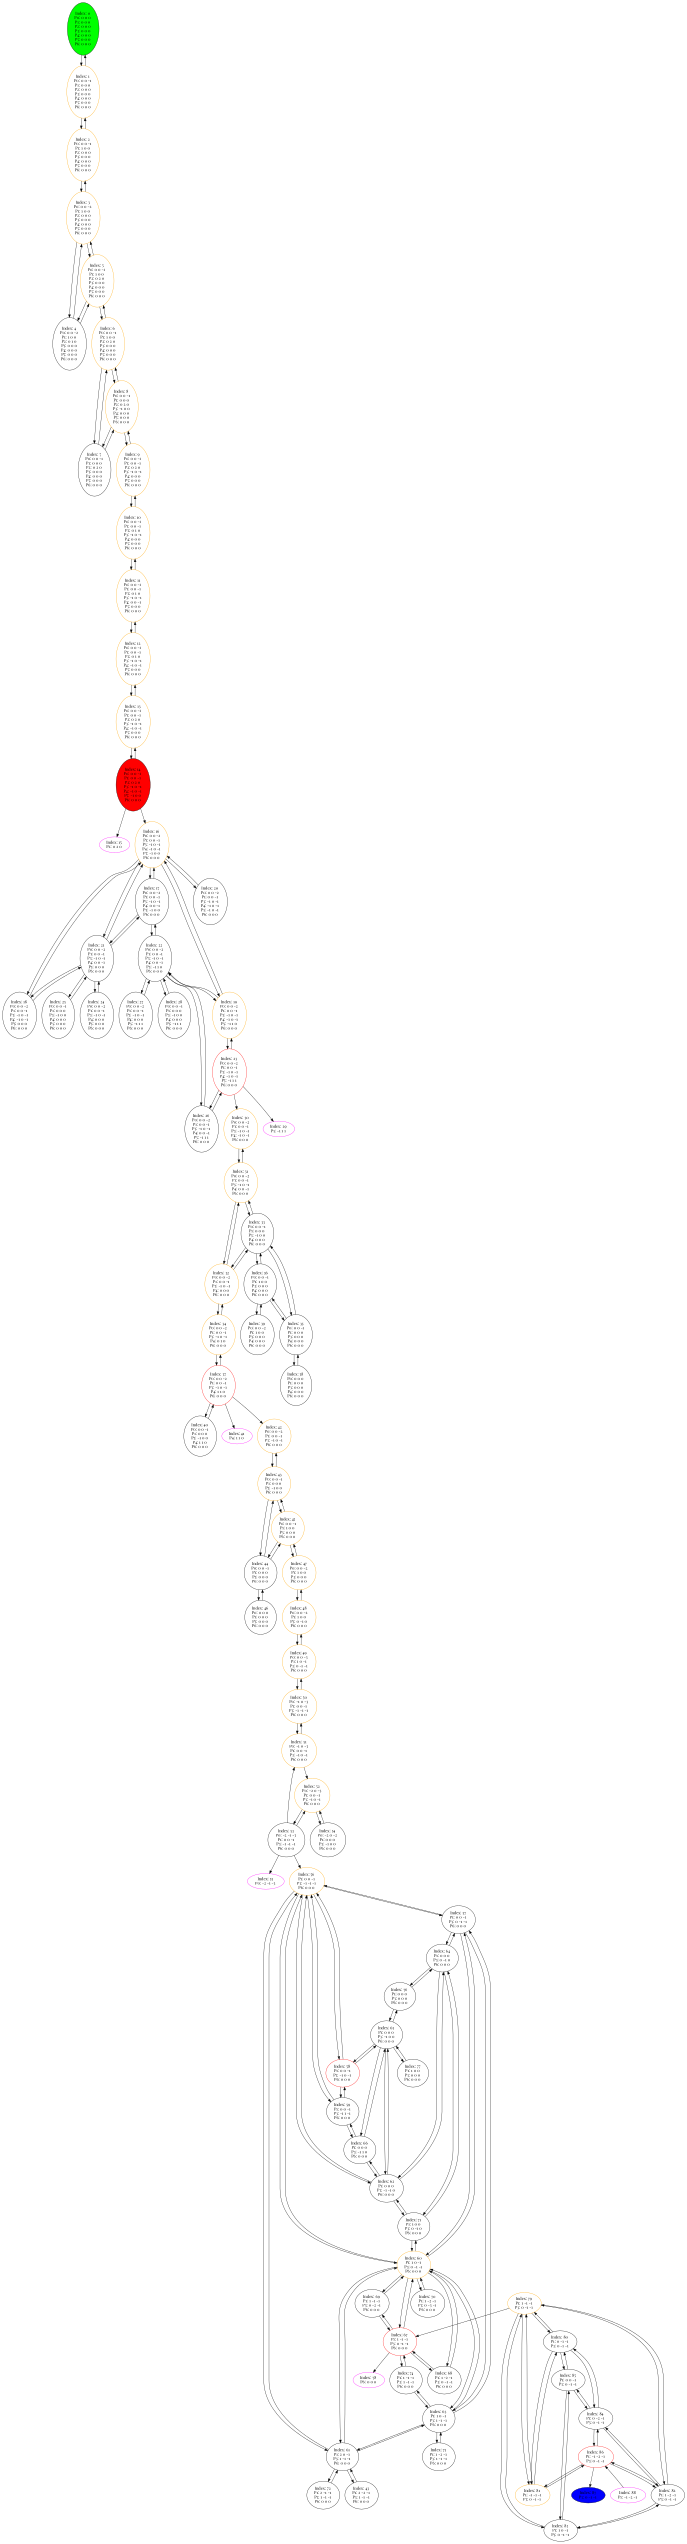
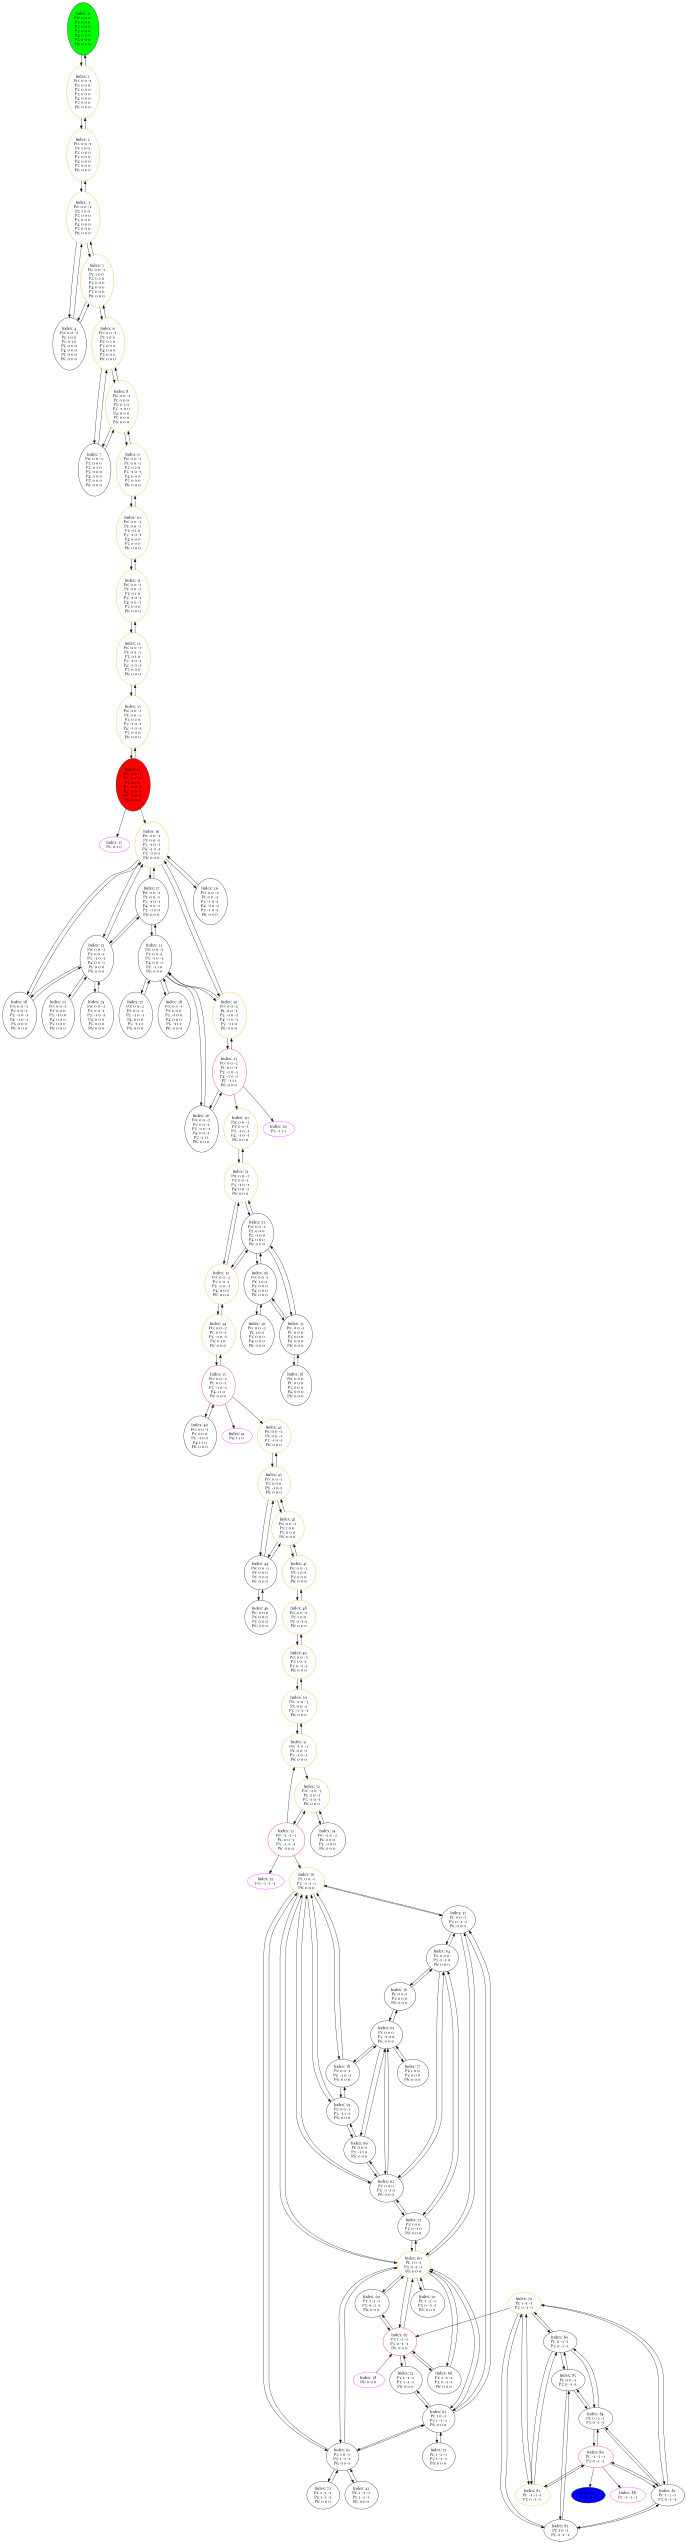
node "Index: 53 P0: -2 -1 -3 P1: 0 0 -1 P3: -1 -1 -1 P6: 0 0 0": color black -> red
node "Index: 58 P1: 0 0 -1 P3: -1 0 -1 P6: 0 0 0": color red -> black
edge "Index: 67 P1: 1 -1 -1 P3: 0 -1 -1 P6: 0 0 0" -> "Index: 78 P6: 0 0 0": reversed
edge "Index: 88 P1: -1 -2 -1" -> "Index: 86 P1: -1 -2 -1 P3: 0 -1 -1": reversed
